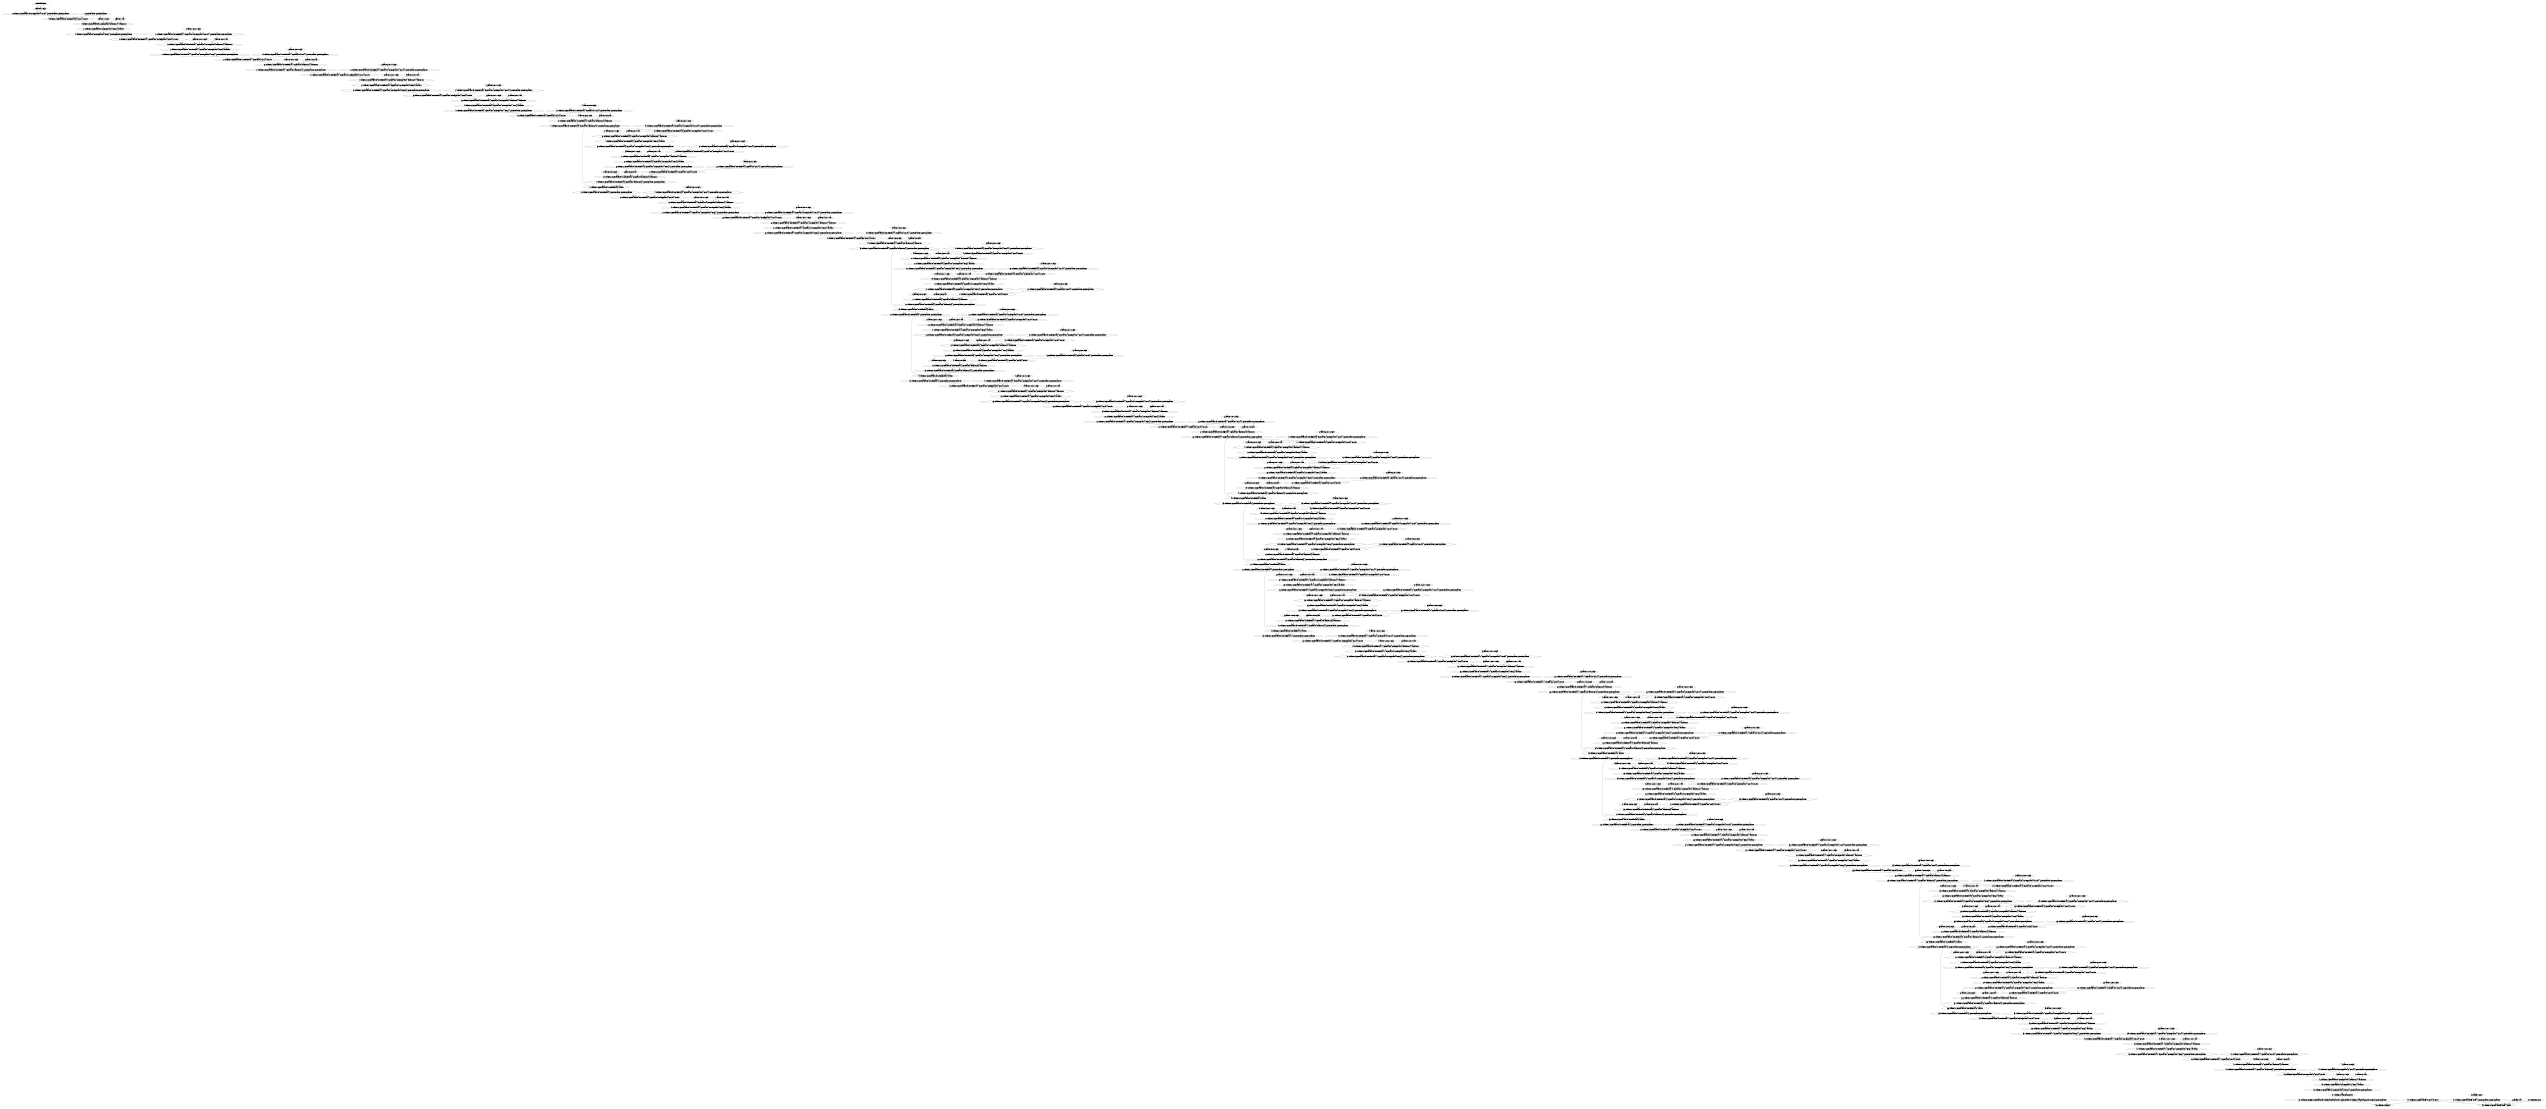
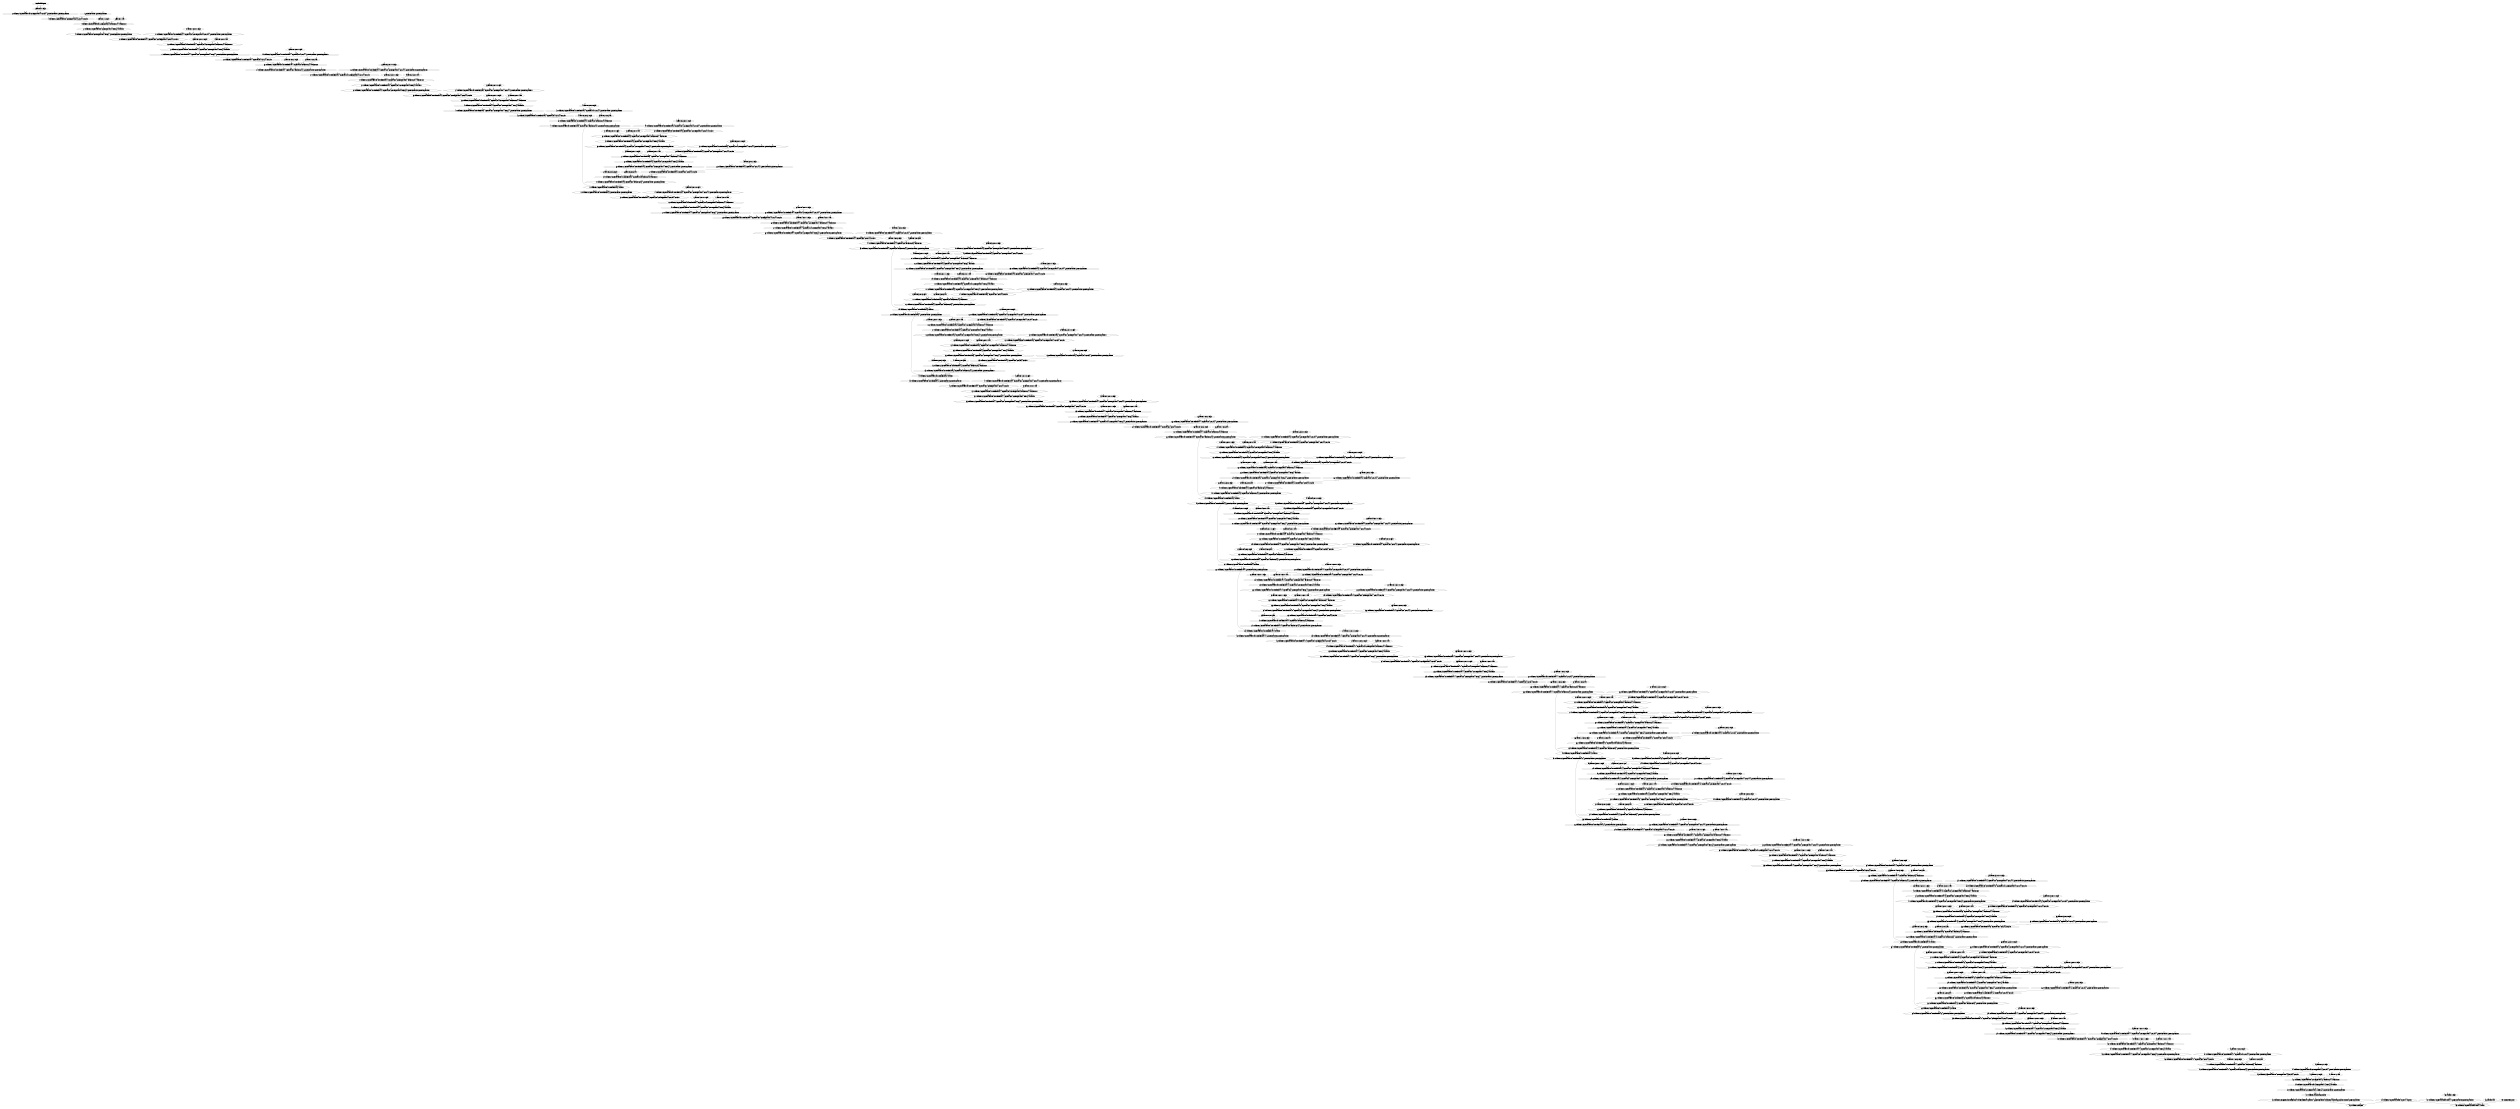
node "149 features.7.conv.0.1.weight": removed
node "238 features.10.conv.3.weight": removed
node "296 features.13.conv.0.1.bias": label "296 features.13.conv.0.1.bias" -> "296 features.13.conv.0.1.pool"
node "384 features.16.conv.3.weight": removed
